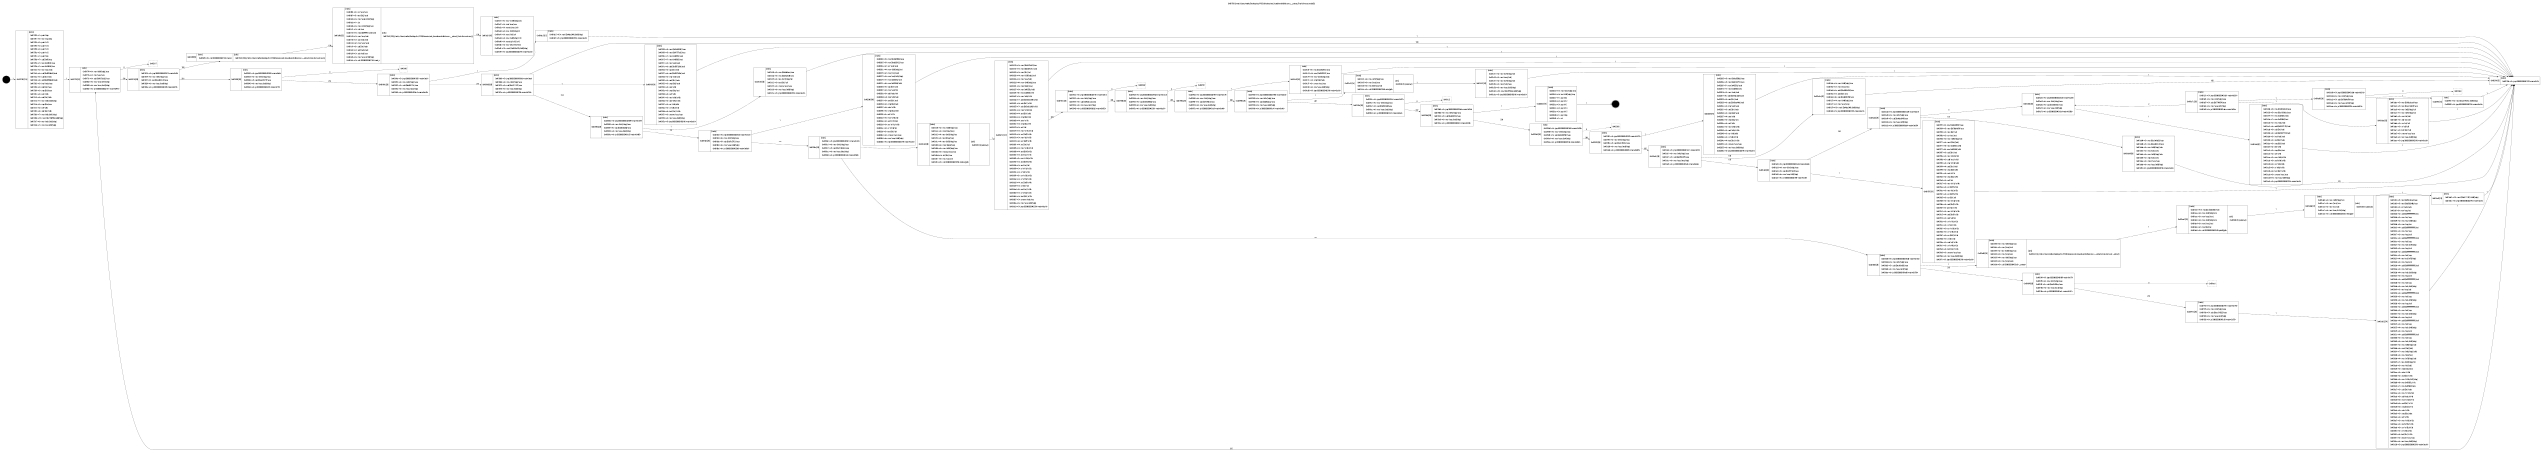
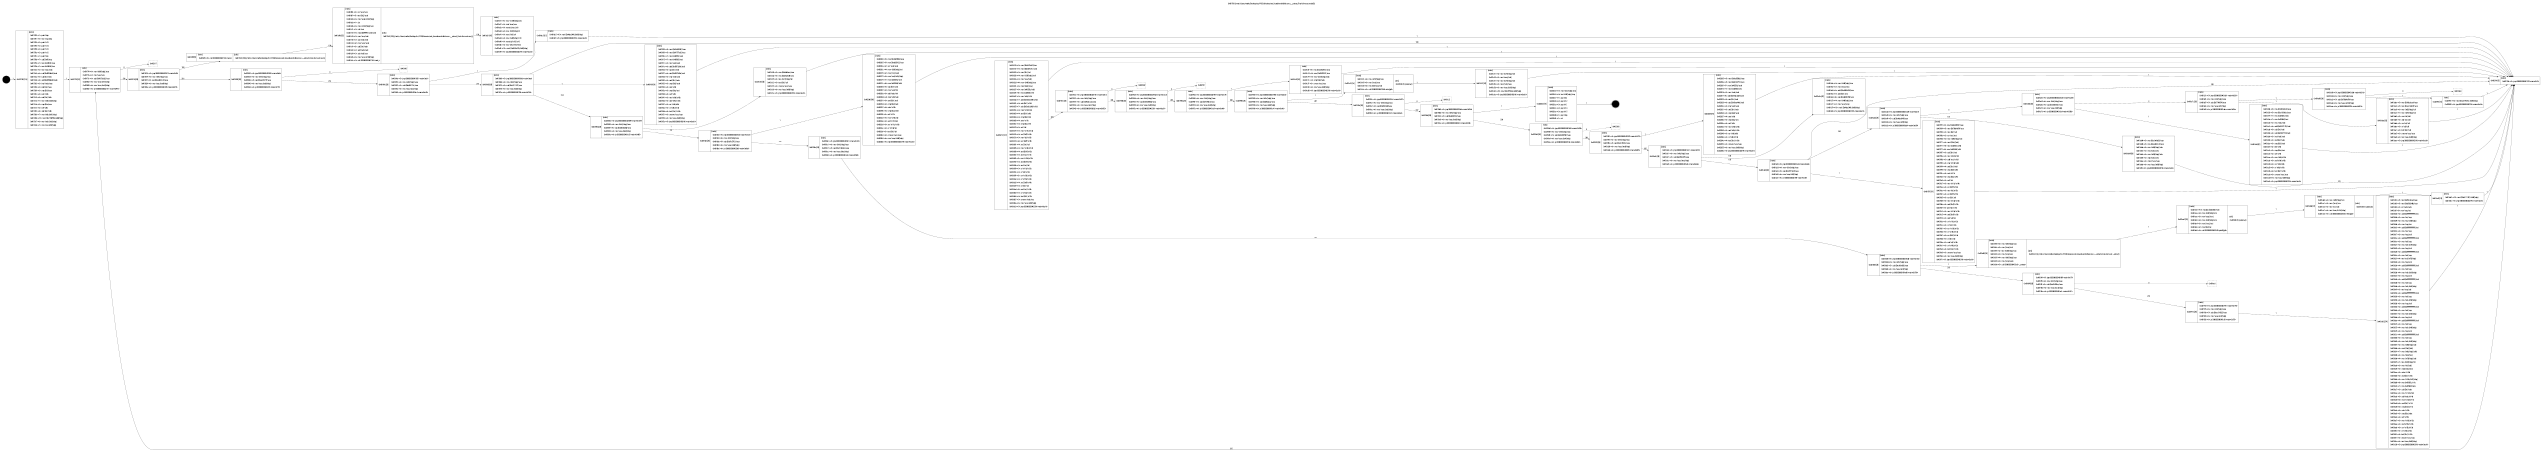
edge "0x401e5e [42]" -> "0x402196 [5]": now "0x401a28 [28]" -> "0x402196 [5]"
edge "0x401a7c [28]" -> "0x401a60 [28]": reversed
node "0x401ce8 [49]": removed
